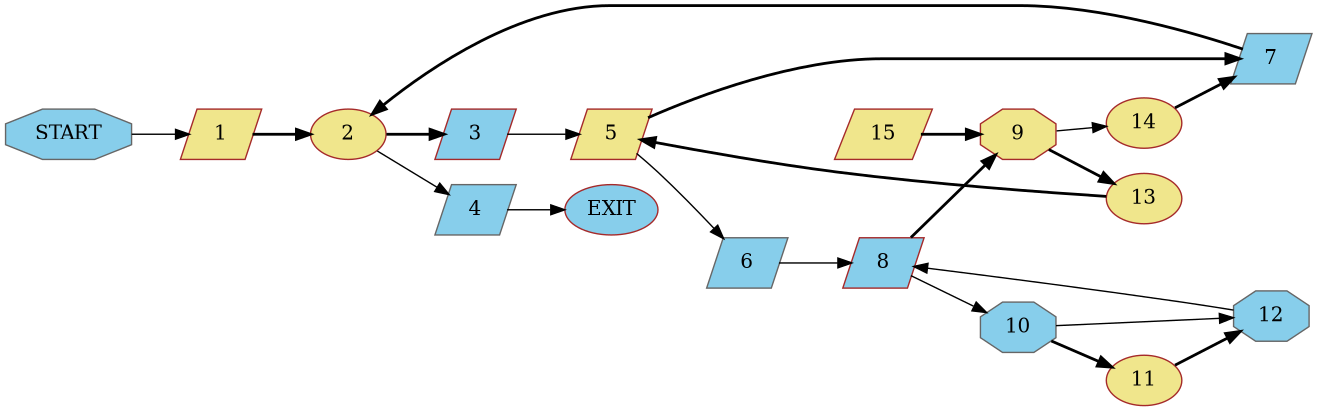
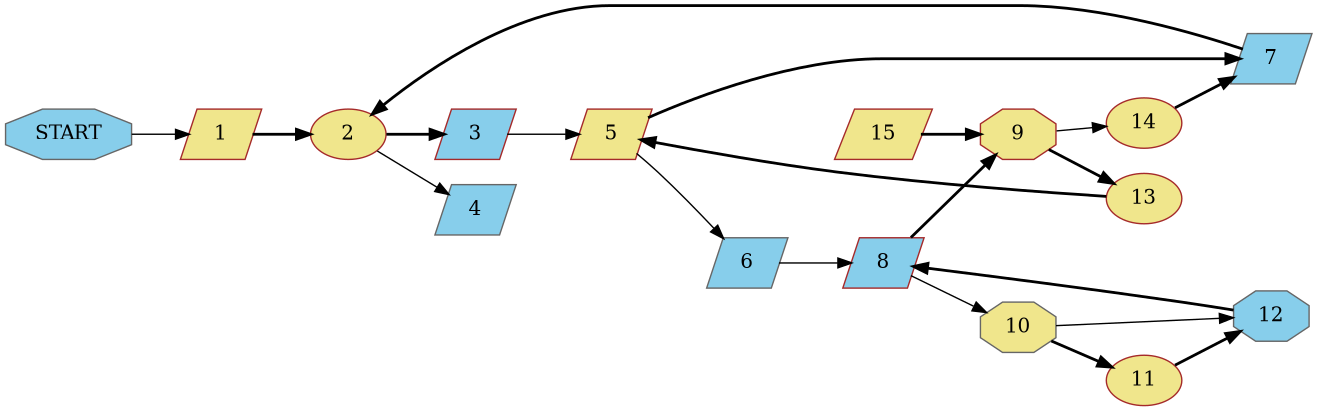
node "EXIT": removed
edge "12" -> "8": style solid -> bold
node "10": fillcolor skyblue -> khaki
